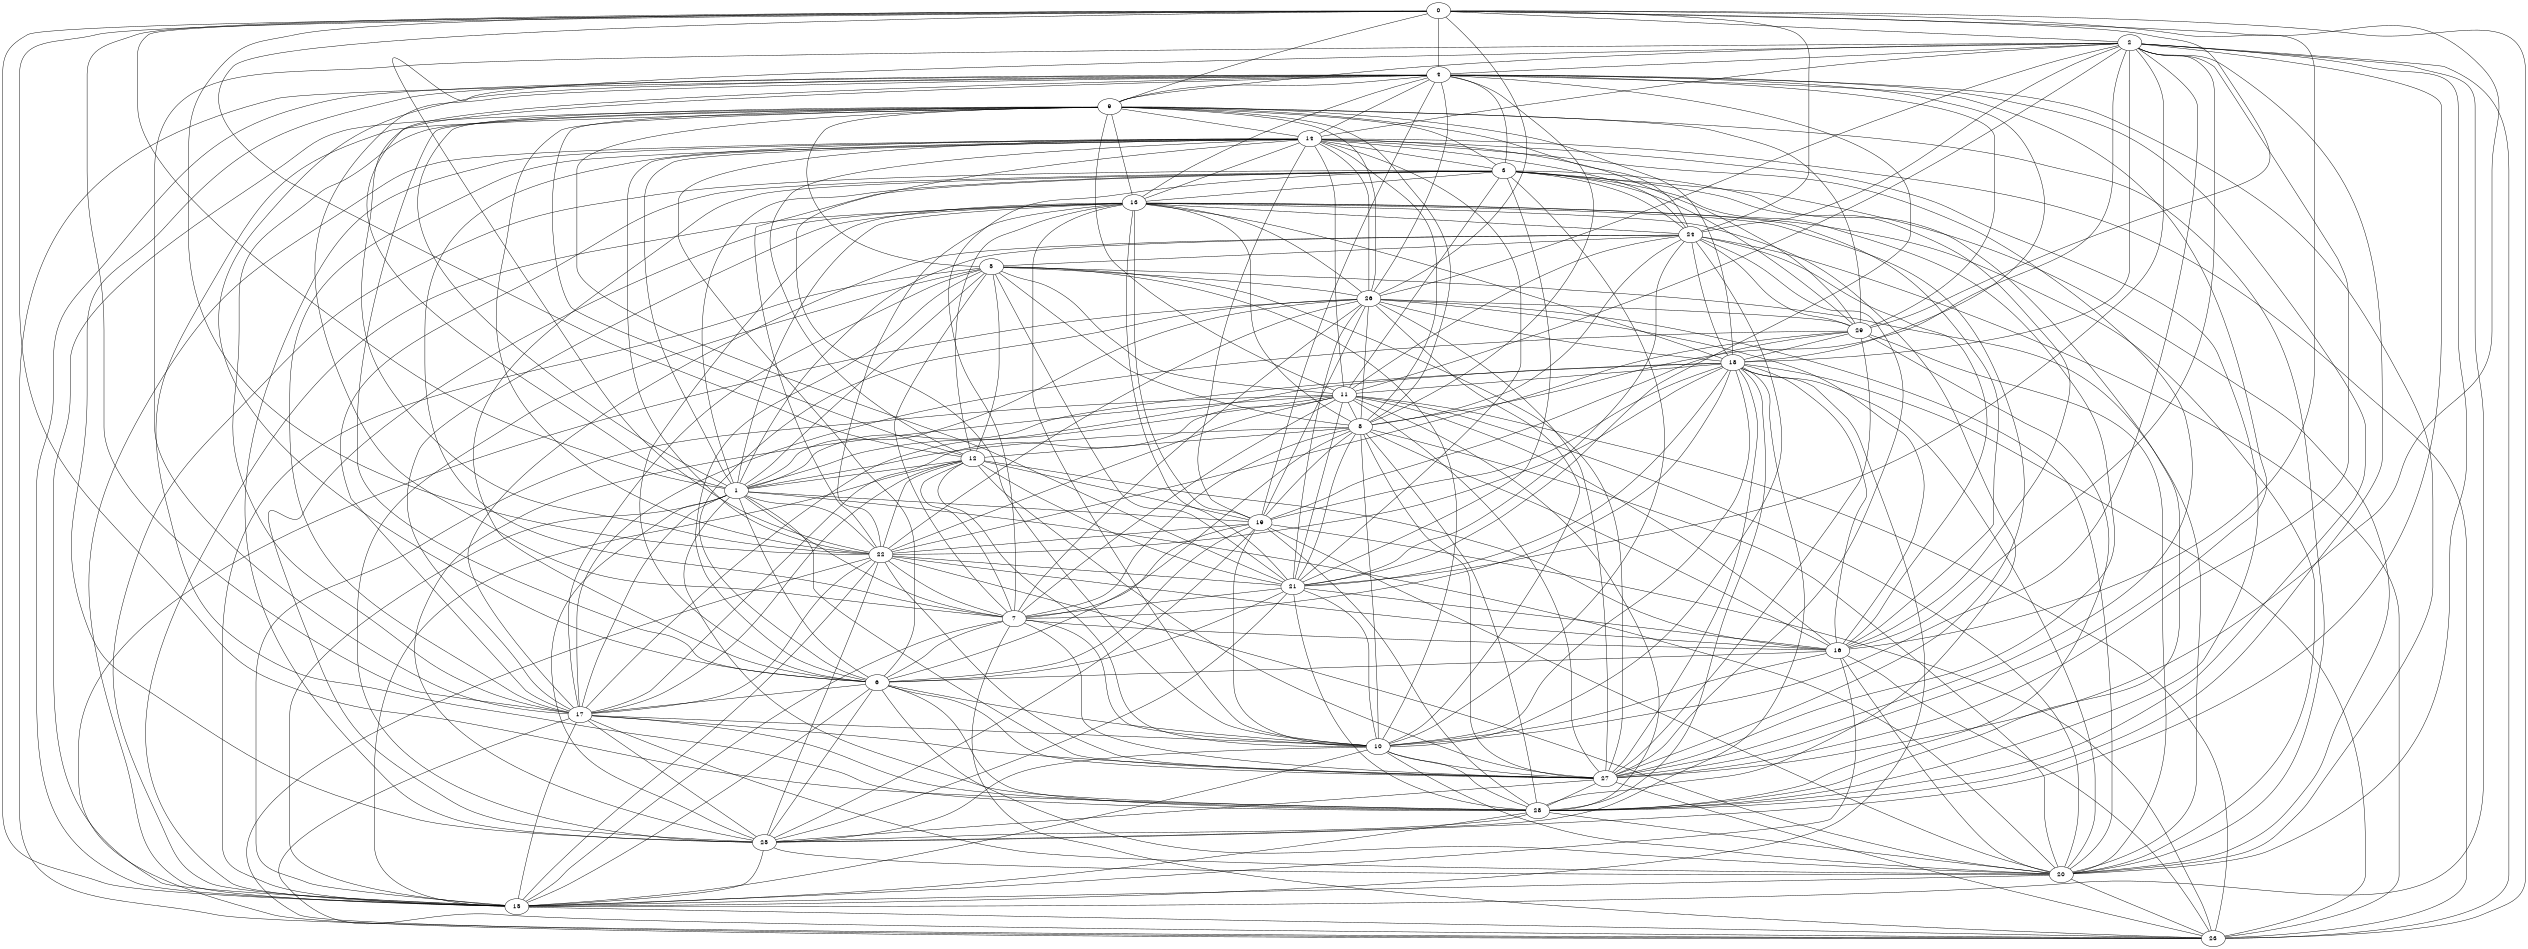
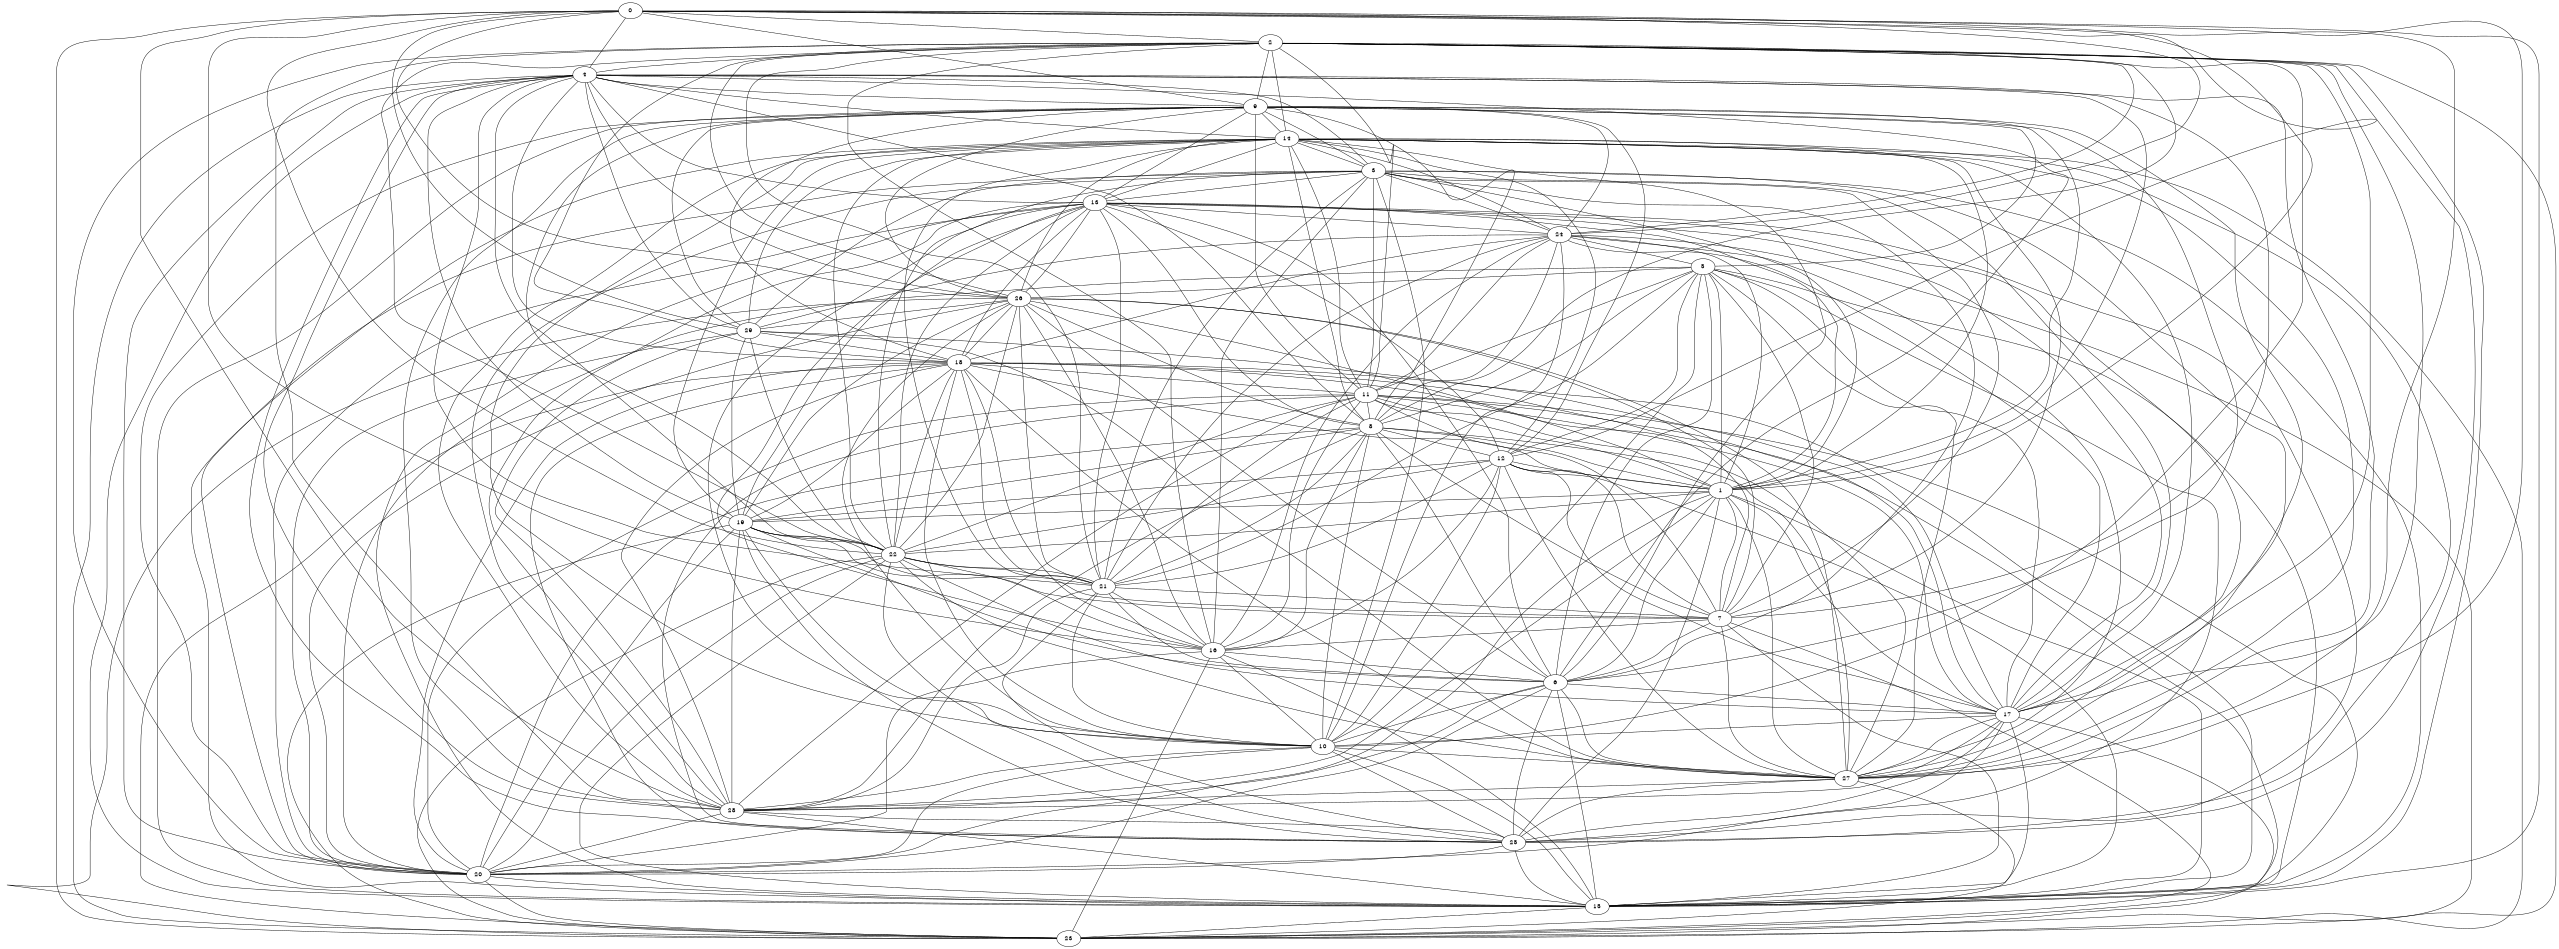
edge "9" -- "21": now "19" -- "21"
edge "7" -- "10": removed
